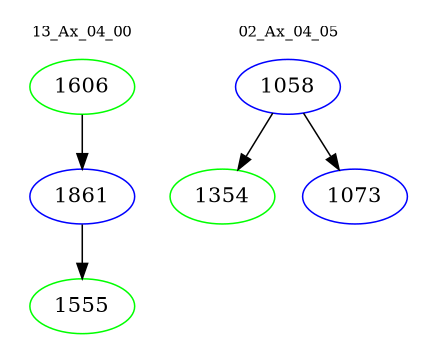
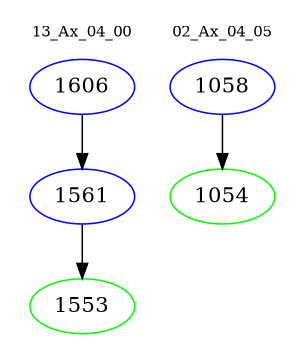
node "1606": color green -> blue
node "1861": label "1861" -> "1561"
node "1354": label "1354" -> "1054"
node "1073": removed
node "1555": label "1555" -> "1553"
